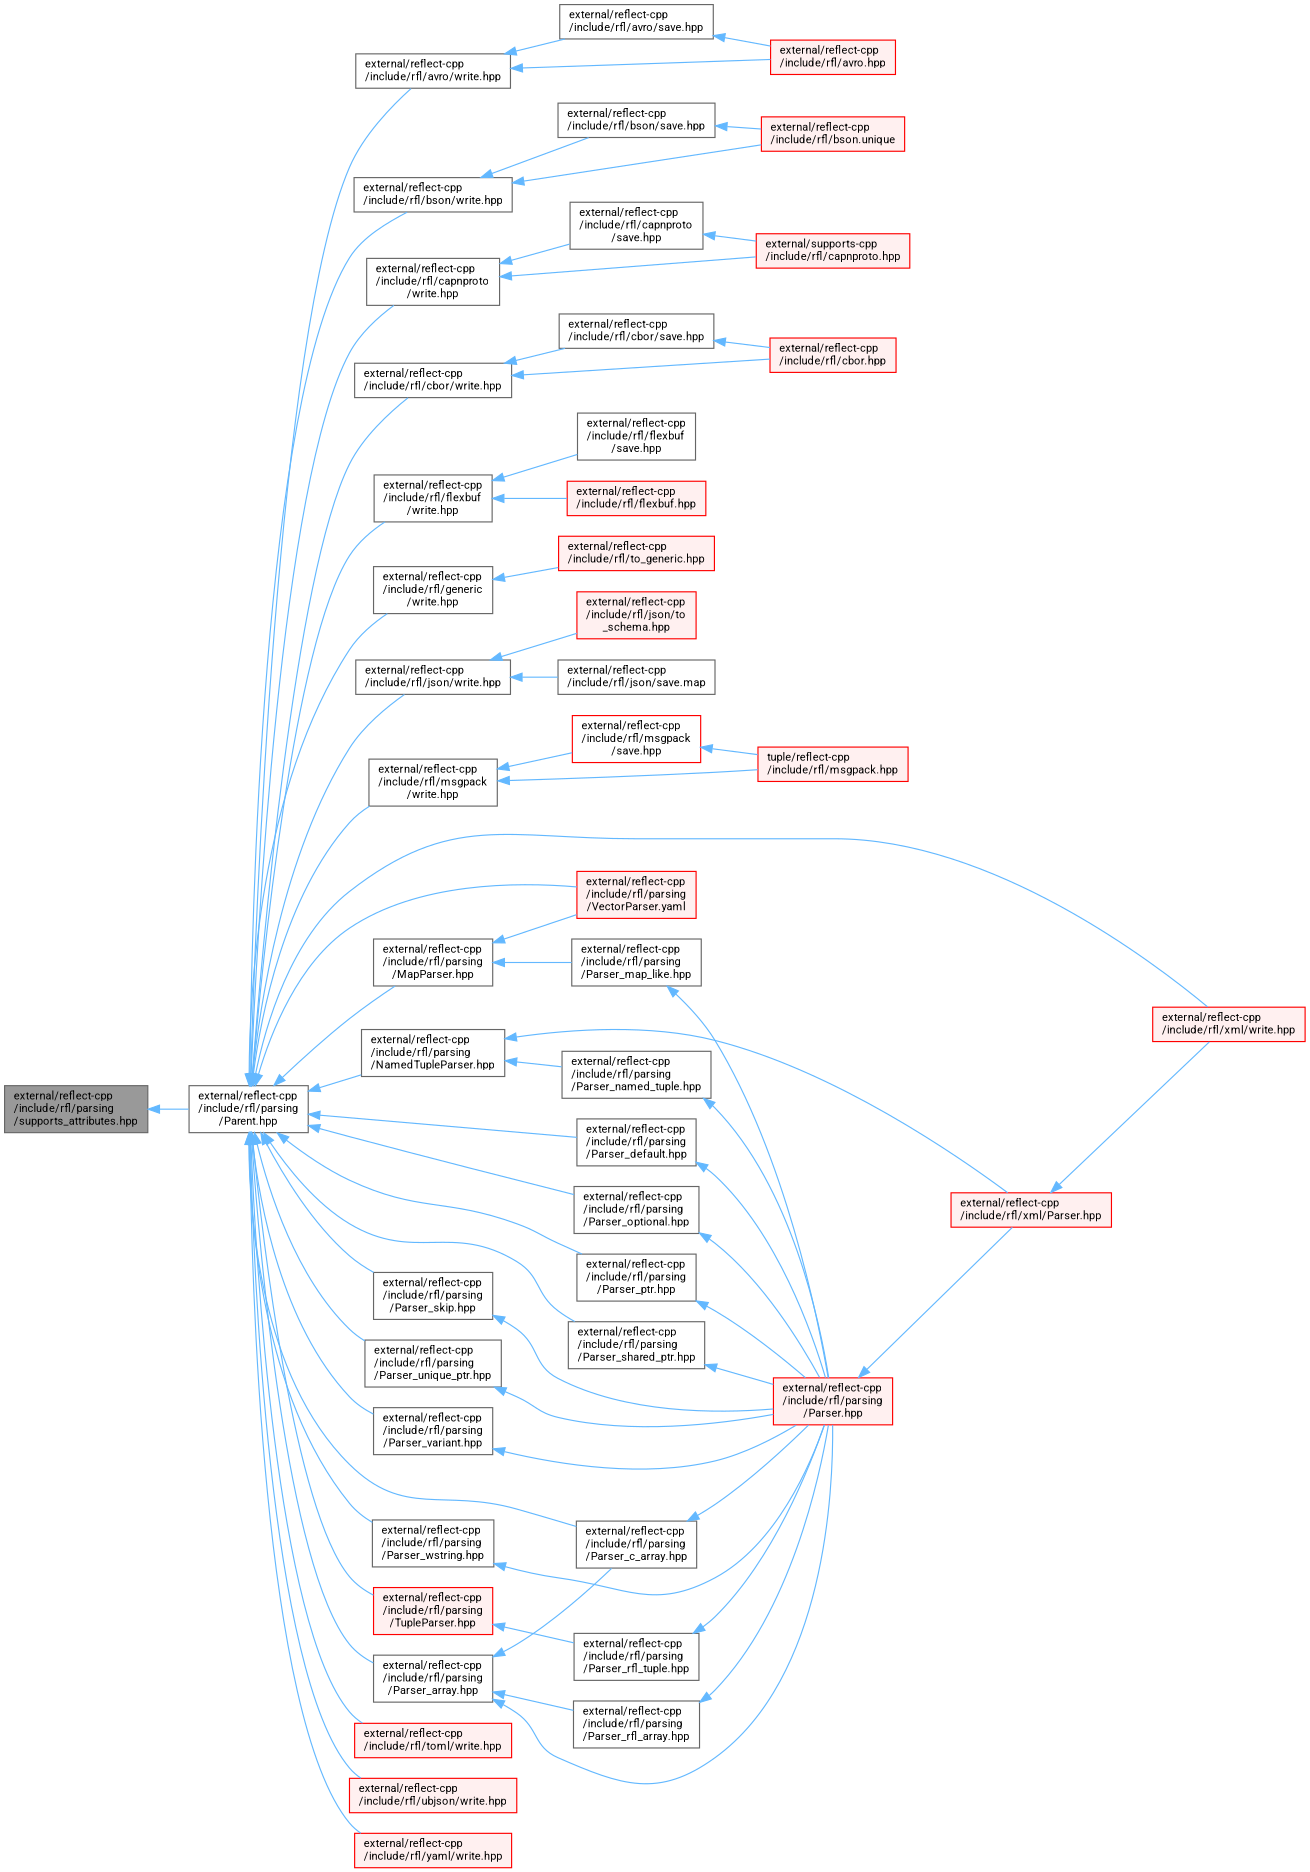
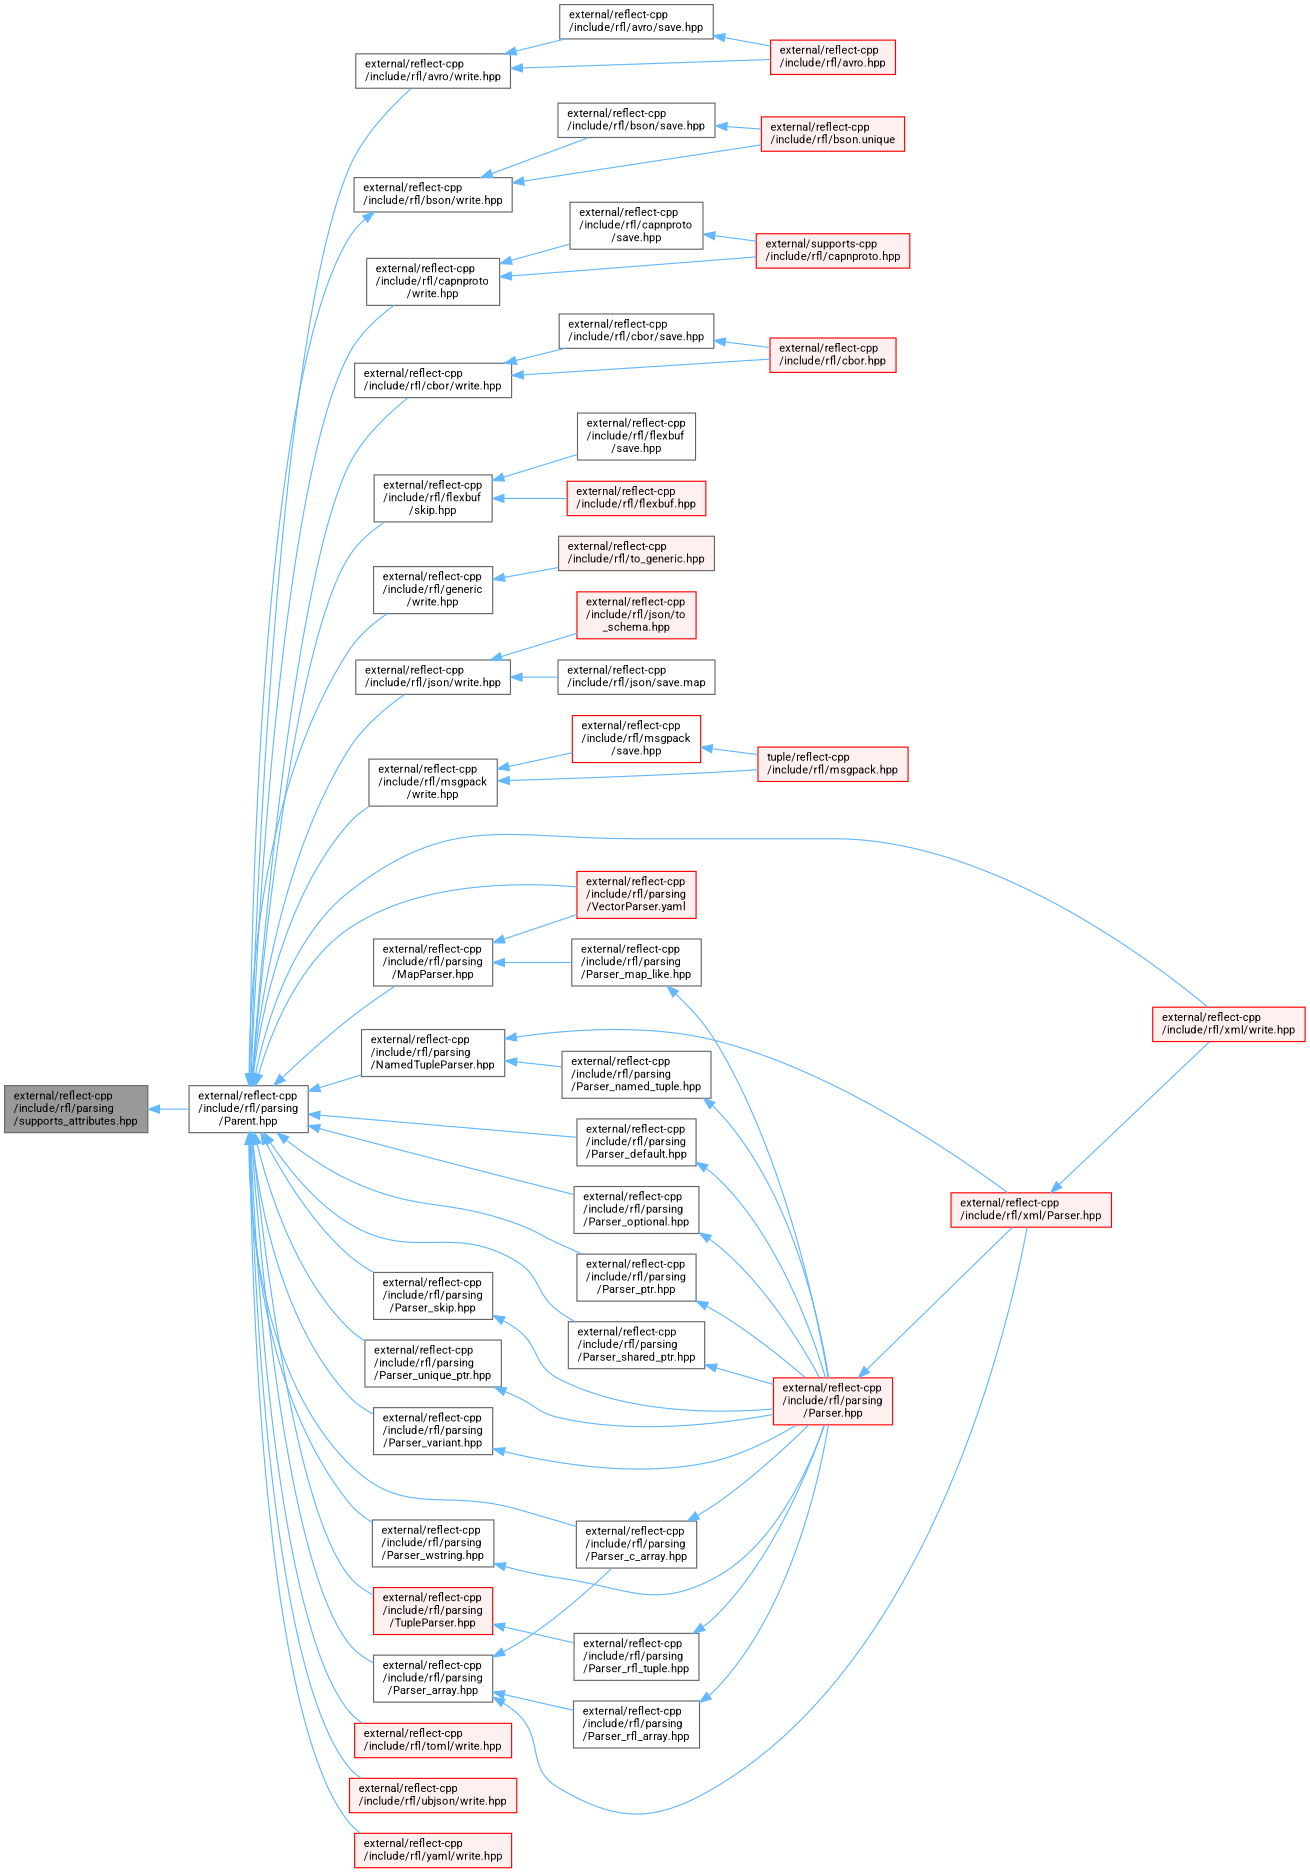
node "external/reflect-cpp /include/rfl/flexbuf /write.hpp": label "external/reflect-cpp /include/rfl/flexbuf /write.hpp" -> "external/reflect-cpp /include/rfl/flexbuf /skip.hpp"
node "external/reflect-cpp /include/rfl/to_generic.hpp": color red -> grey40
edge "external/reflect-cpp /include/rfl/bson/write.hpp" -> "external/reflect-cpp /include/rfl/parsing /Parent.hpp": reversed
edge "external/reflect-cpp /include/rfl/parsing /Parser.hpp" -> "external/reflect-cpp /include/rfl/parsing /Parser_array.hpp": now "external/reflect-cpp /include/rfl/xml/Parser.hpp" -> "external/reflect-cpp /include/rfl/parsing /Parser_array.hpp"
